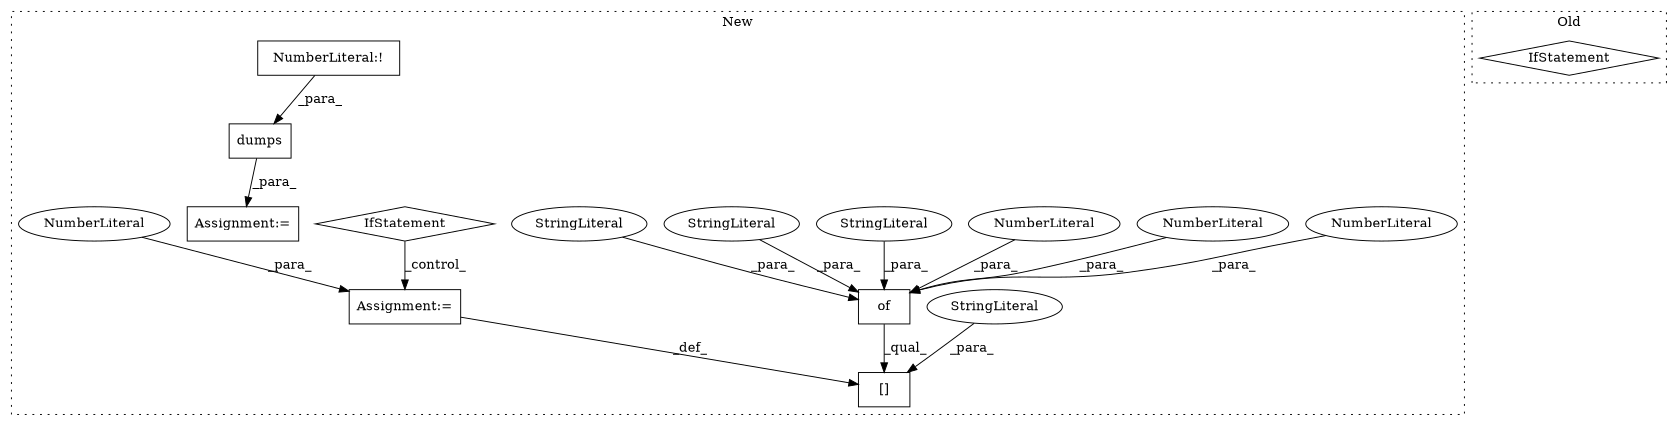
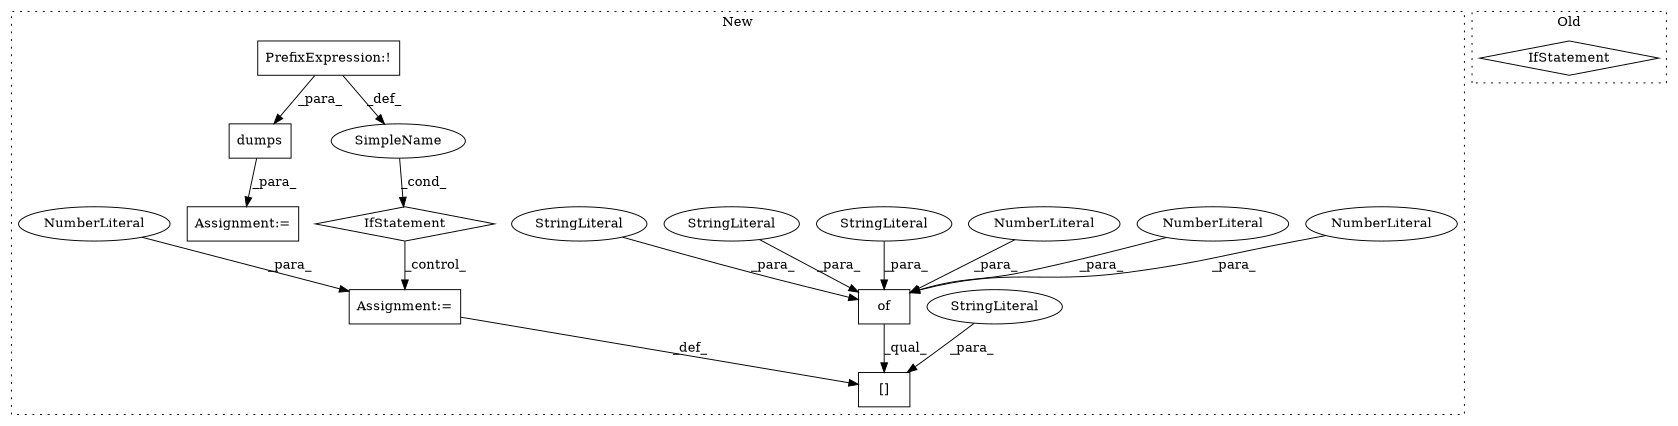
node "NumberLiteral:!": label "NumberLiteral:!" -> "PrefixExpression:!"
node "SimpleName": added
